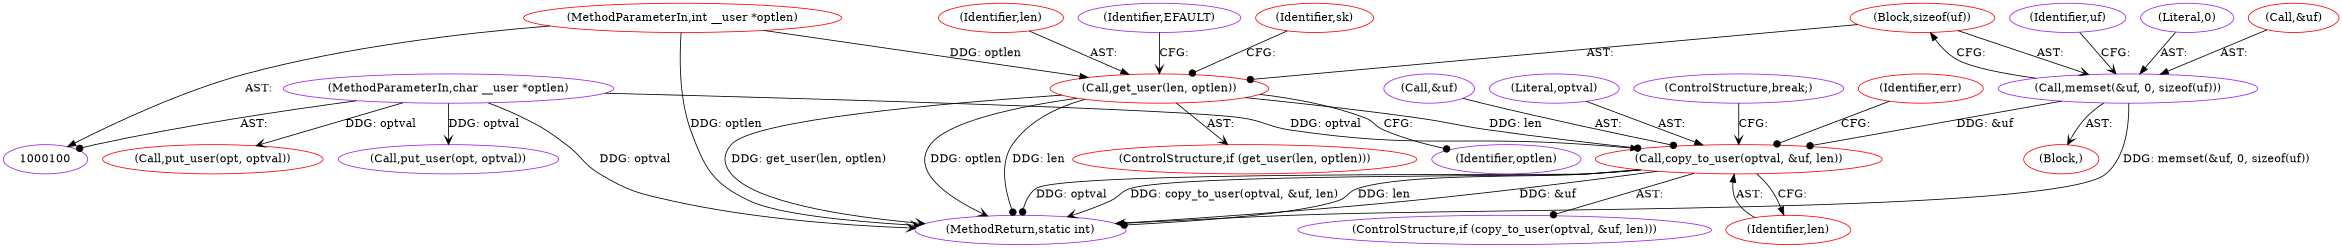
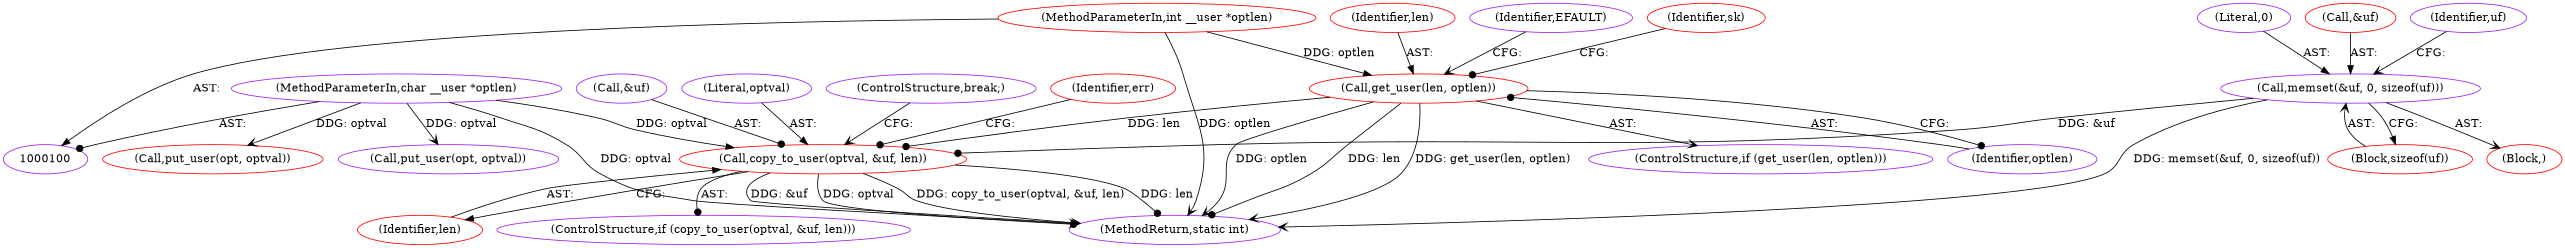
edge "(Block,sizeof(uf))" -> "(Call,get_user(len, optlen))": now "(Identifier,optlen)" -> "(Call,get_user(len, optlen))"
node "(ControlStructure,if (get_user(len, optlen)))": color red -> purple
